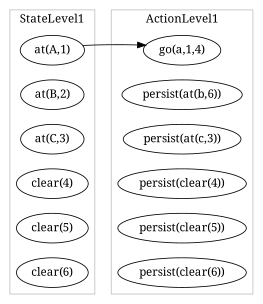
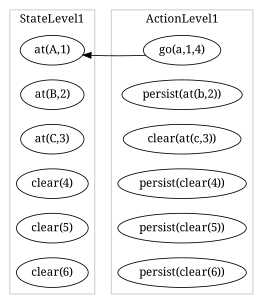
edge "at(A,1)" -> "go(a,1,4)": reversed
node "persist(at(b,6))": label "persist(at(b,6))" -> "persist(at(b,2))"
node "persist(at(c,3))": label "persist(at(c,3))" -> "clear(at(c,3))"
